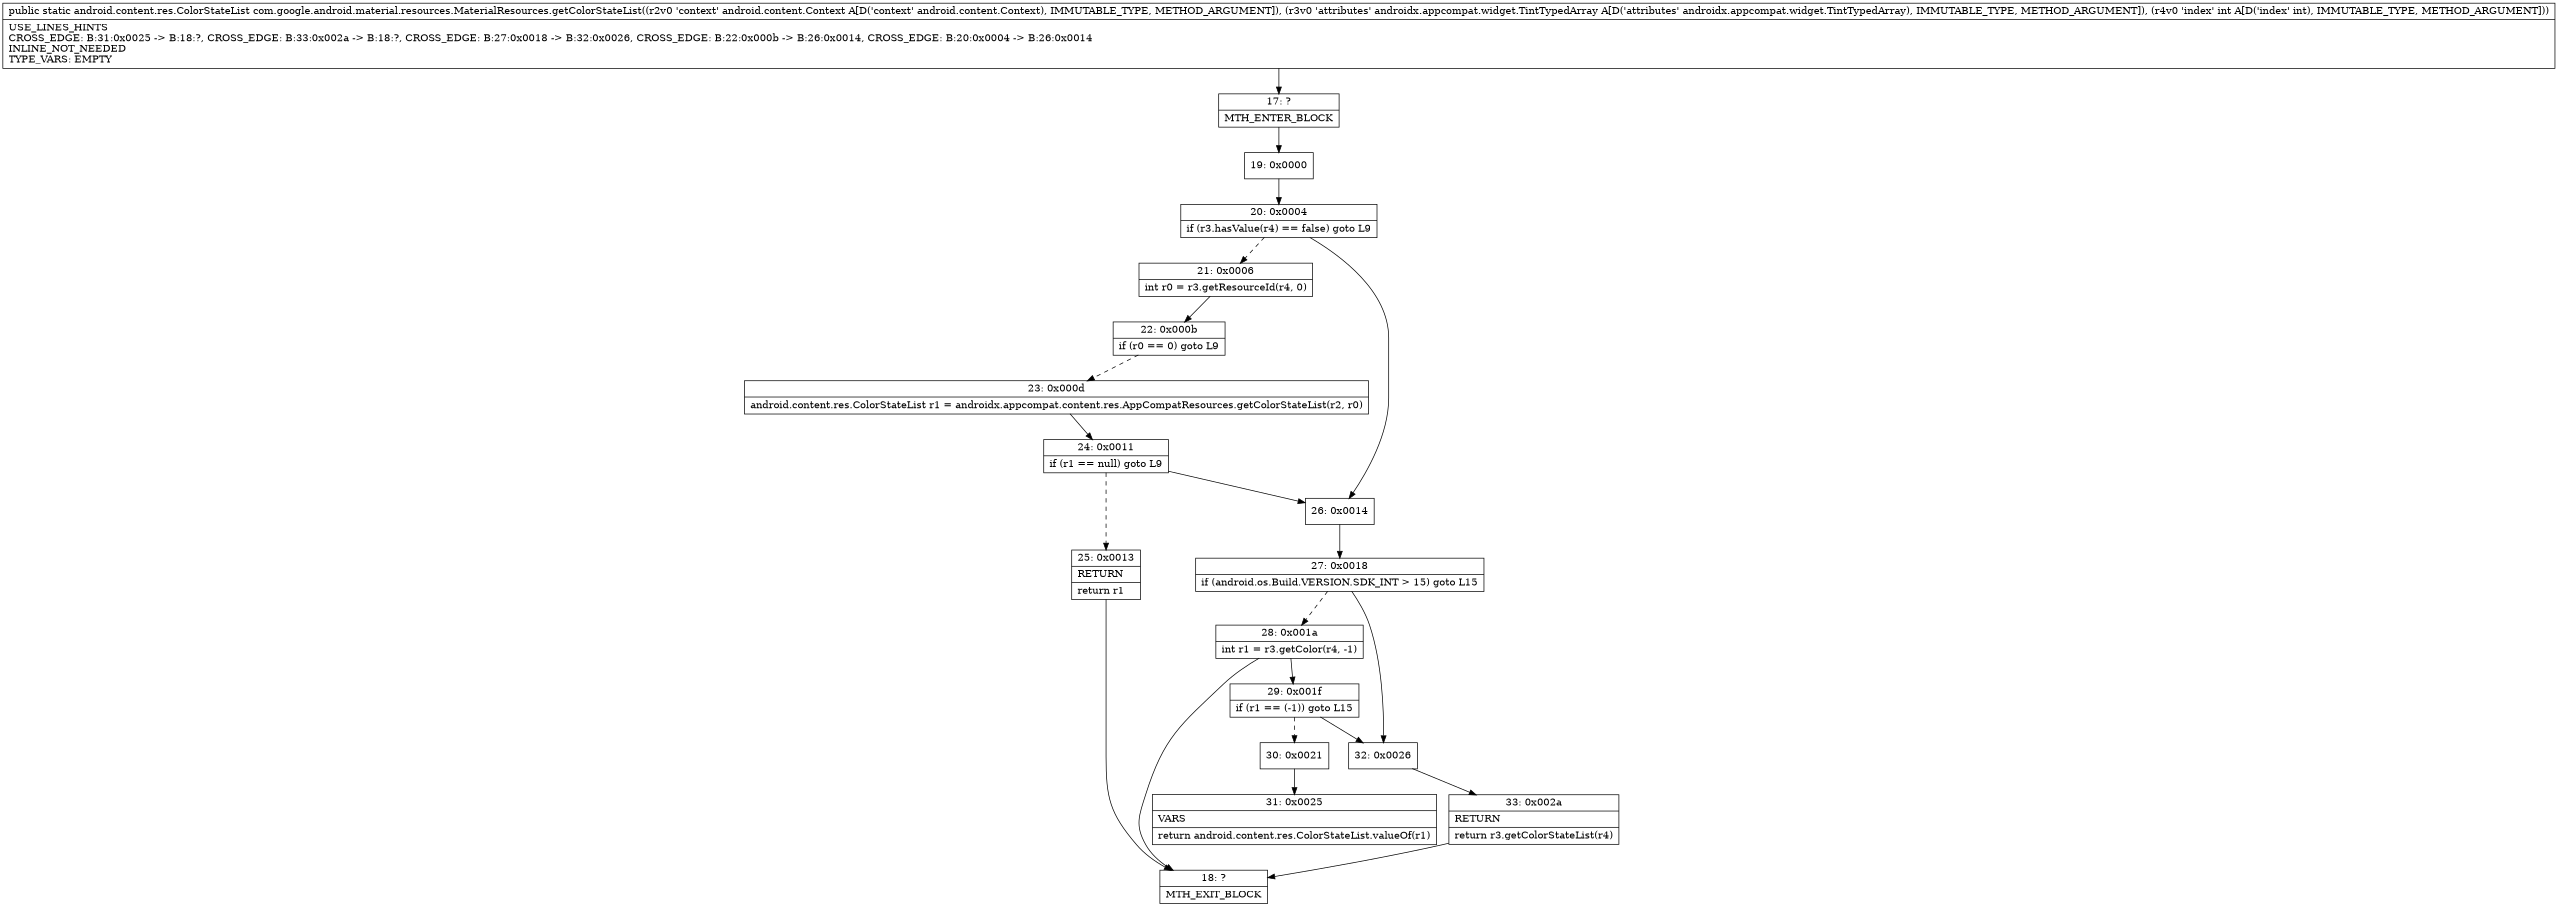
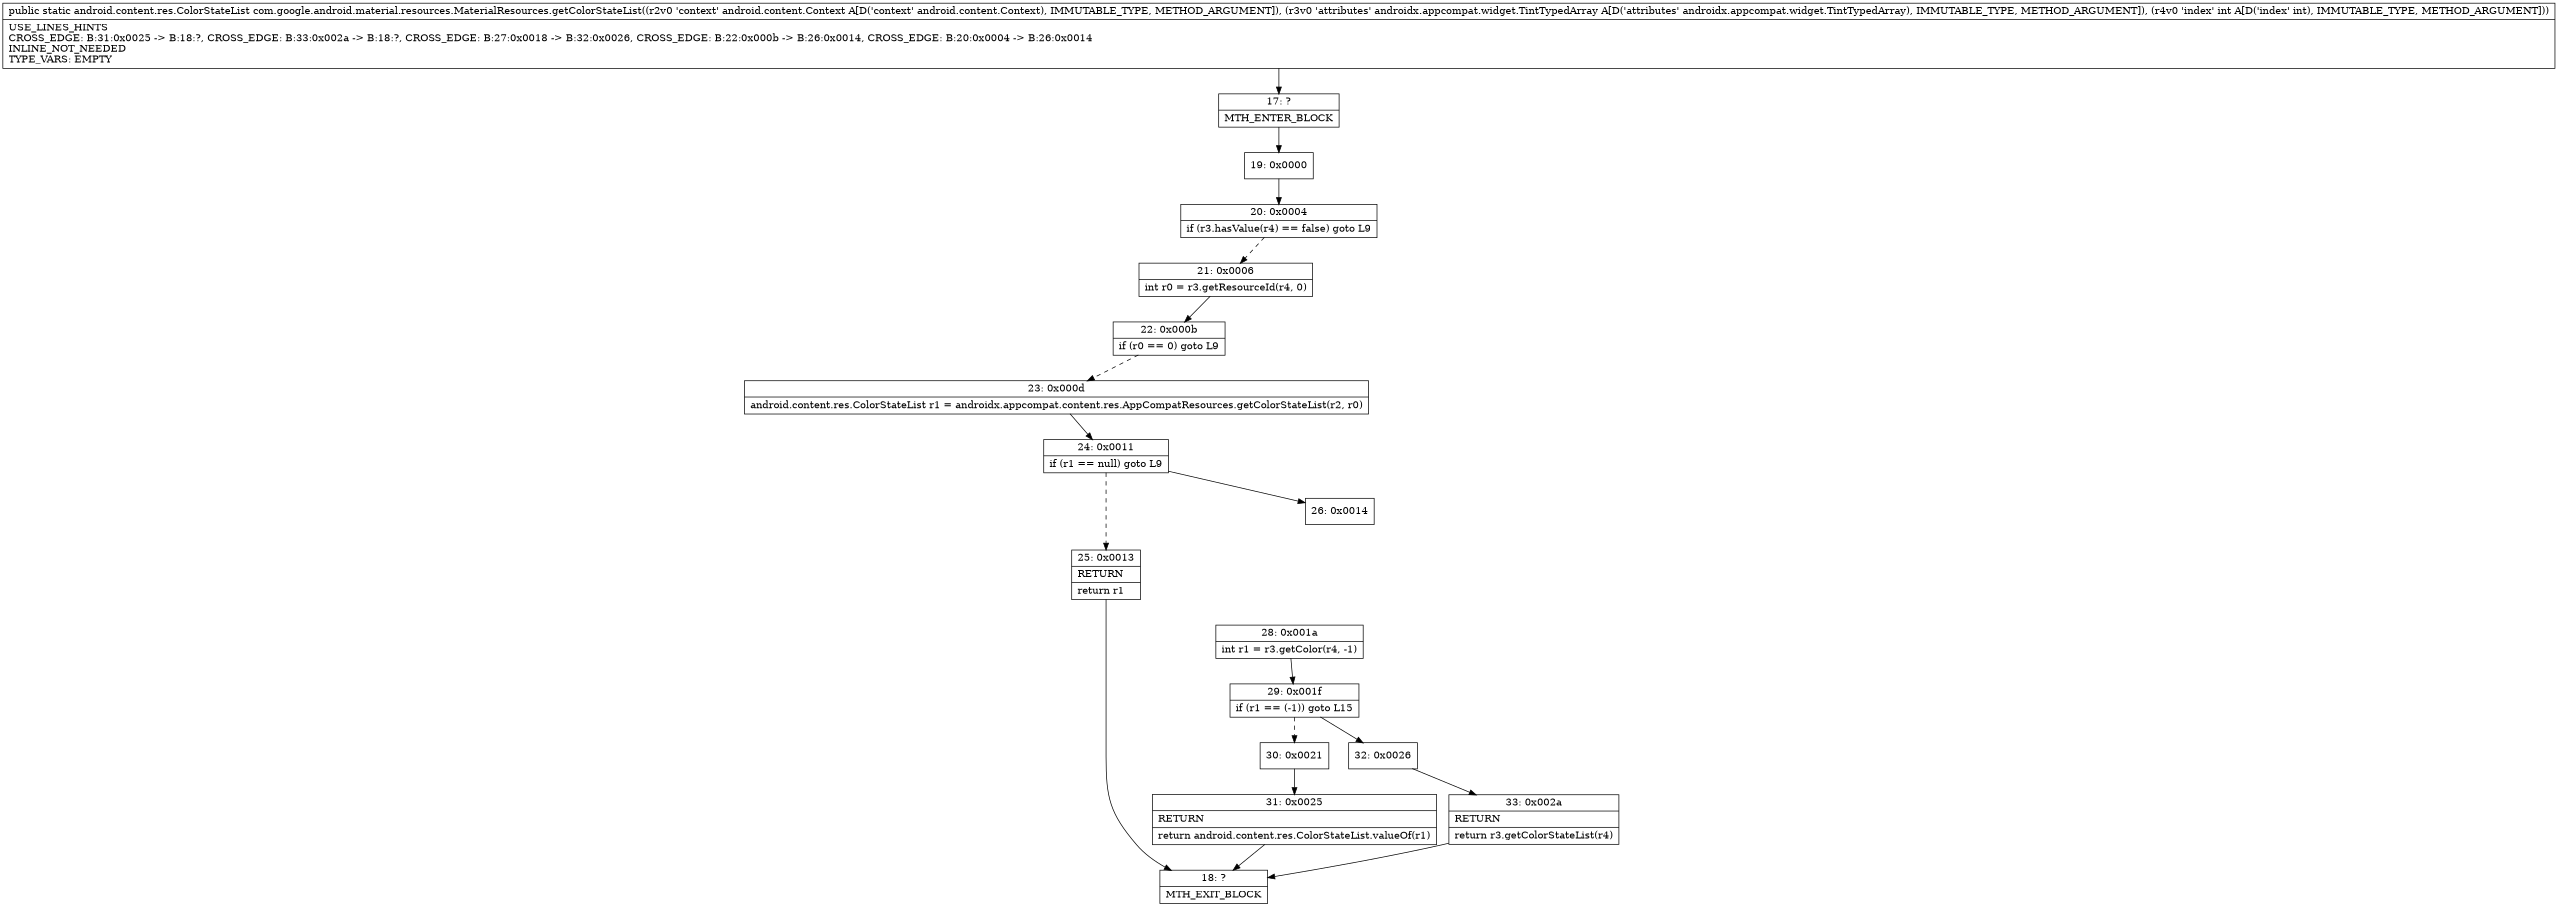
edge "20: 0x0004" -> "26: 0x0014": removed
node "27: 0x0018": removed
edge "28: 0x001a" -> "18: ?": now "31: 0x0025" -> "18: ?"
node "31: 0x0025": text "VARS" -> "RETURN"
